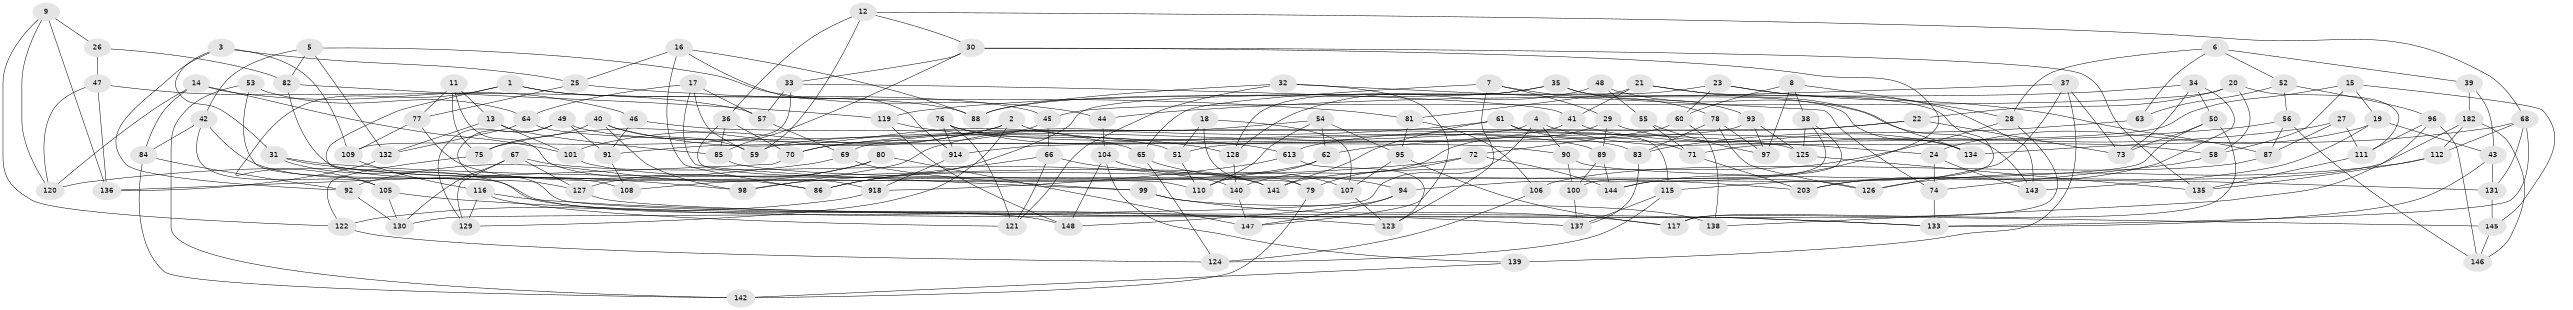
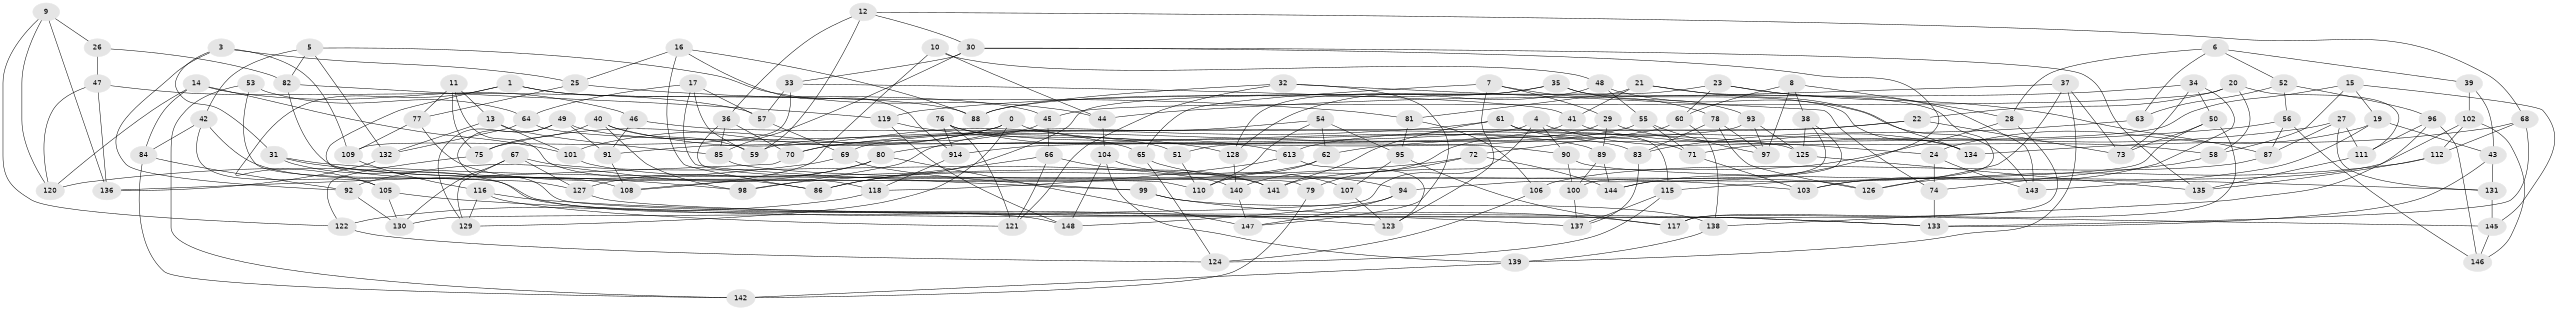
node "10": added
node "2": label "2" -> "0"
node "18": removed
node "182": label "182" -> "102"
edge "55" -- "80": added
edge "68" -- "131": now "27" -- "131"
node "918": label "918" -> "118"
node "203": label "203" -> "103"
edge "138" -- "139": added
